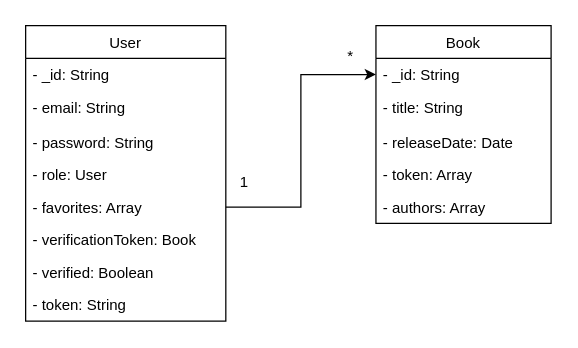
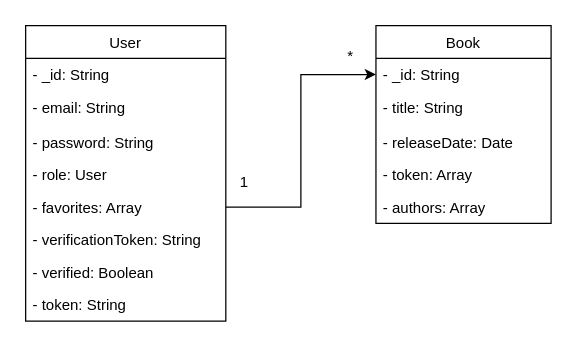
node "- verificationToken: Book": label "- verificationToken: Book" -> "- verificationToken: String"
